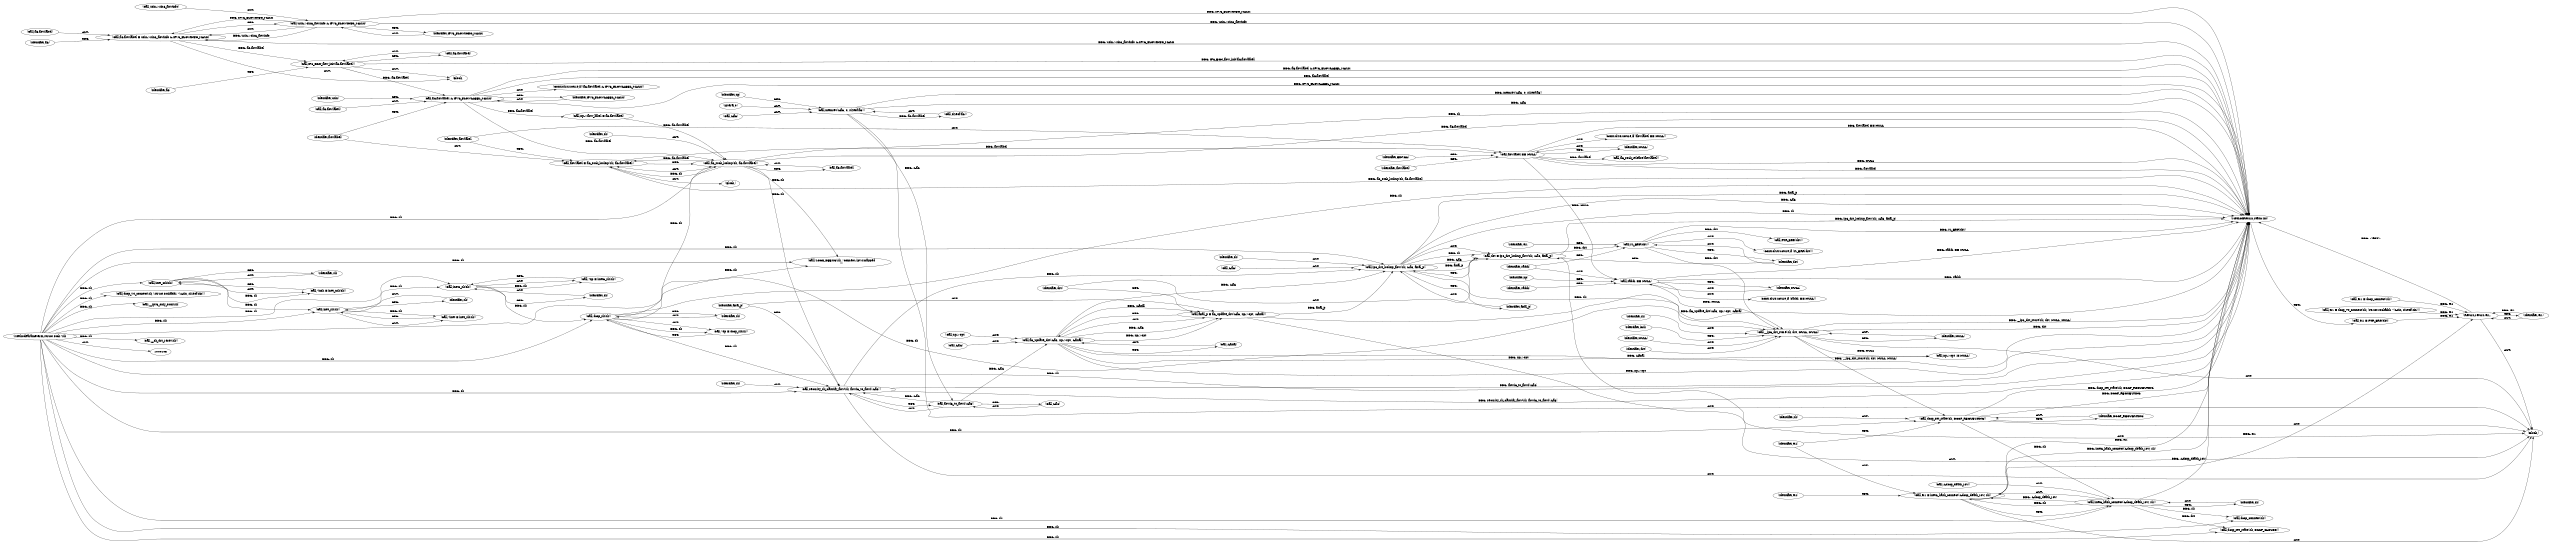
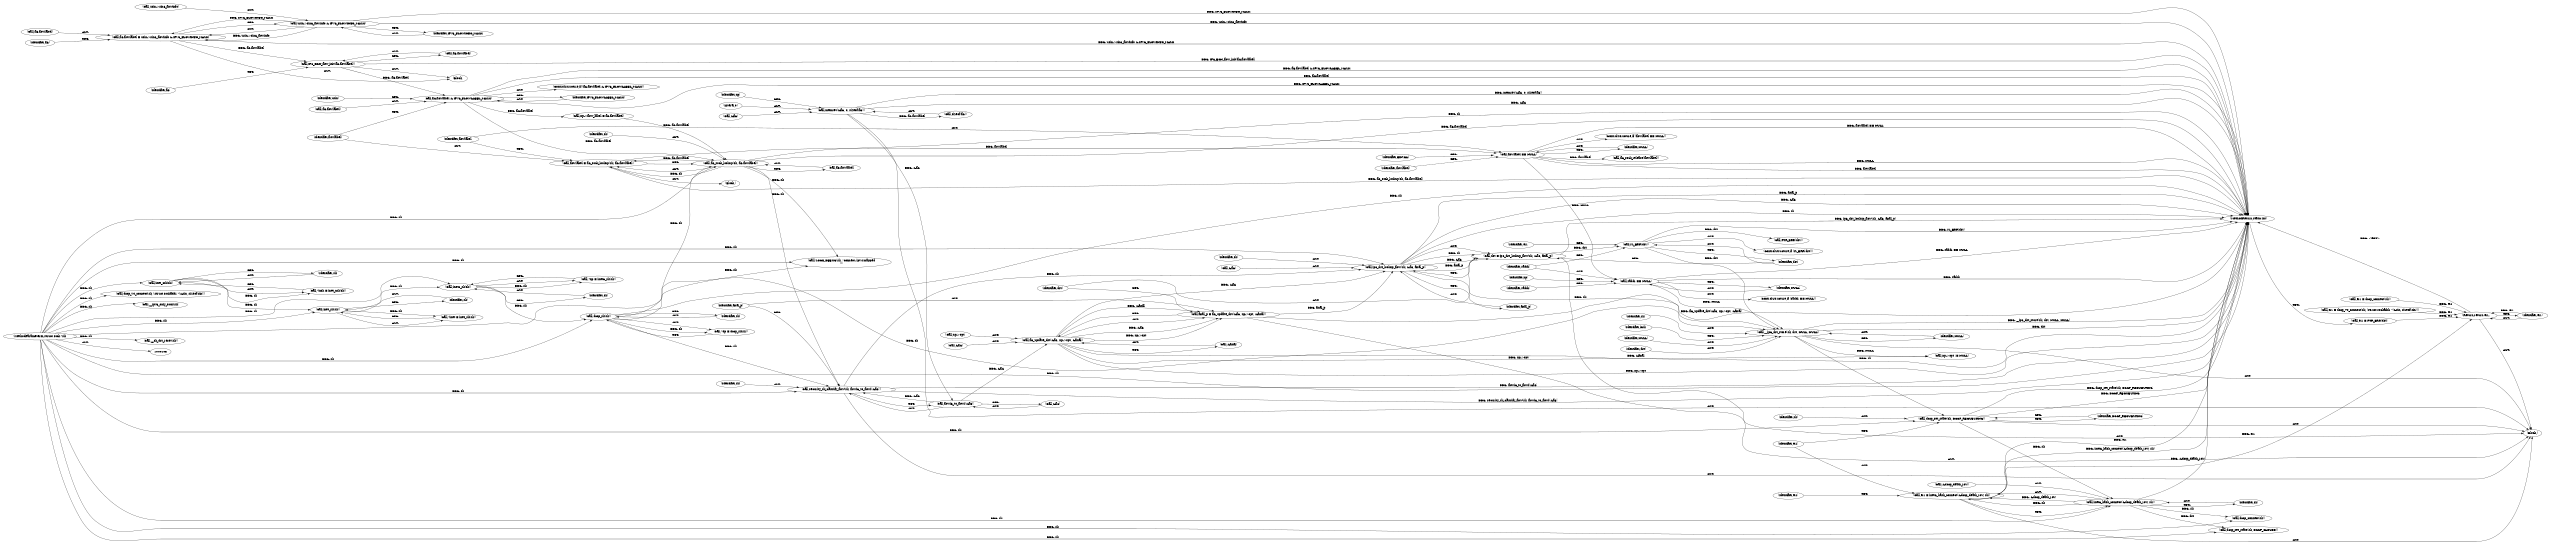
edge "(Call,__ip6_dst_store(sk, dst, NULL, NULL))" -> "(Call,dccp_set_state(sk, DCCP_REQUESTING))": label "DDG: __ip6_dst_store(sk, dst, NULL, NULL)" -> "DDG: sk"
edge "(Identifier,DCCP_REQUESTING)" -> "(Call,dccp_set_state(sk, DCCP_REQUESTING))": label "AST: " -> "CFG: "
